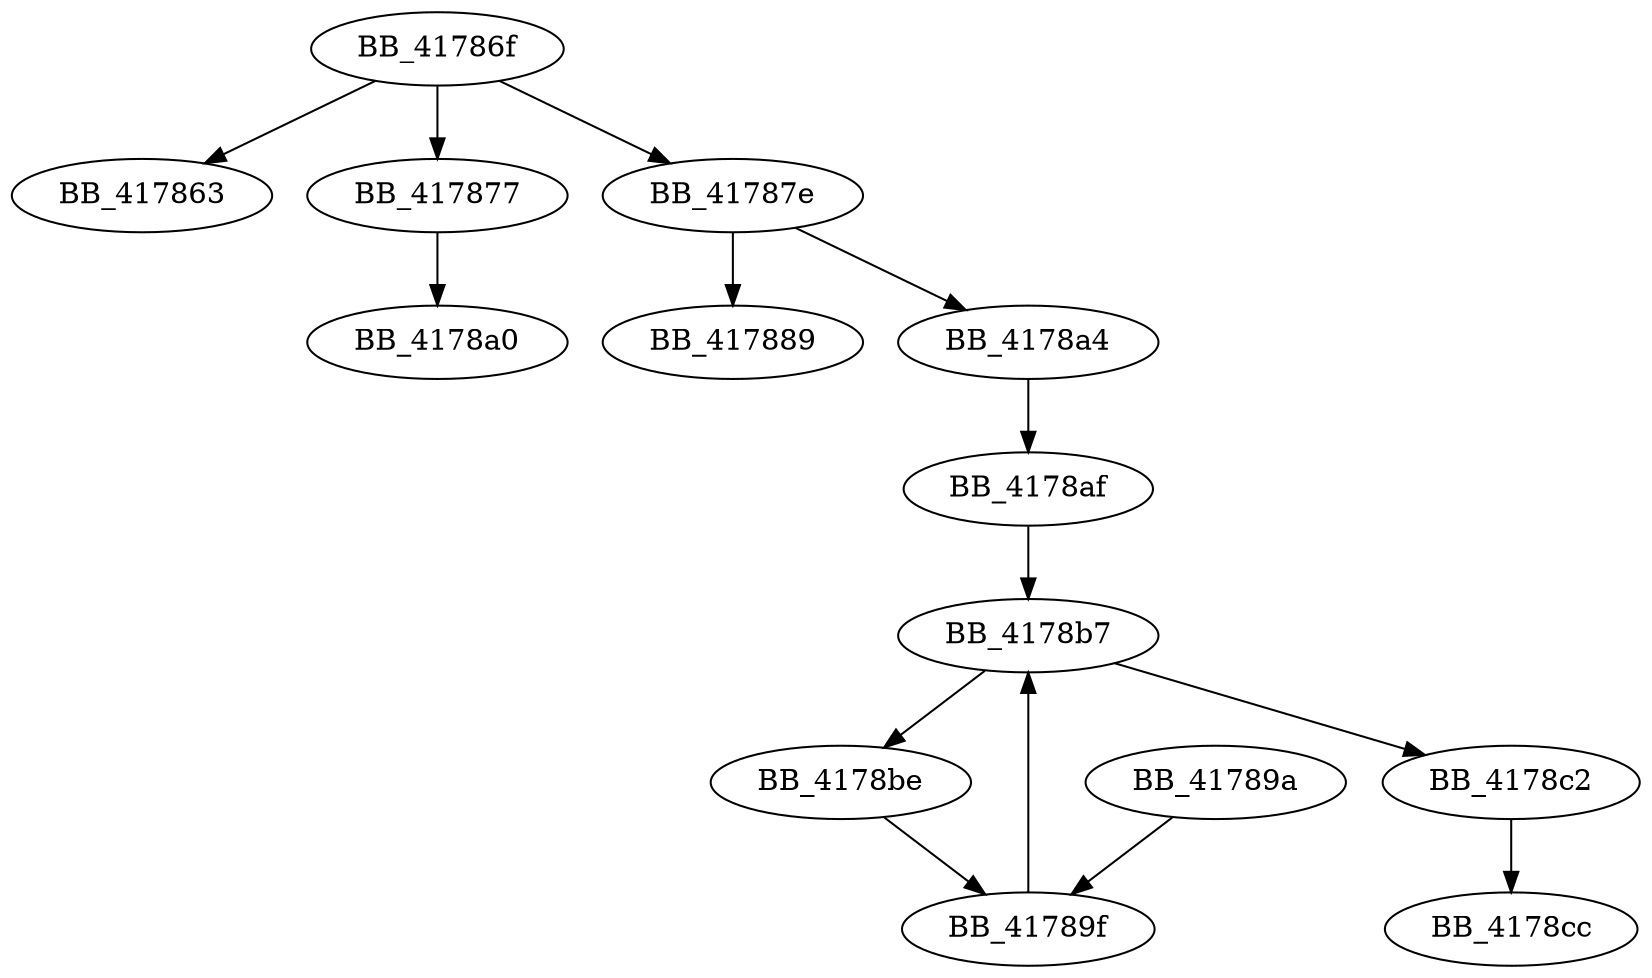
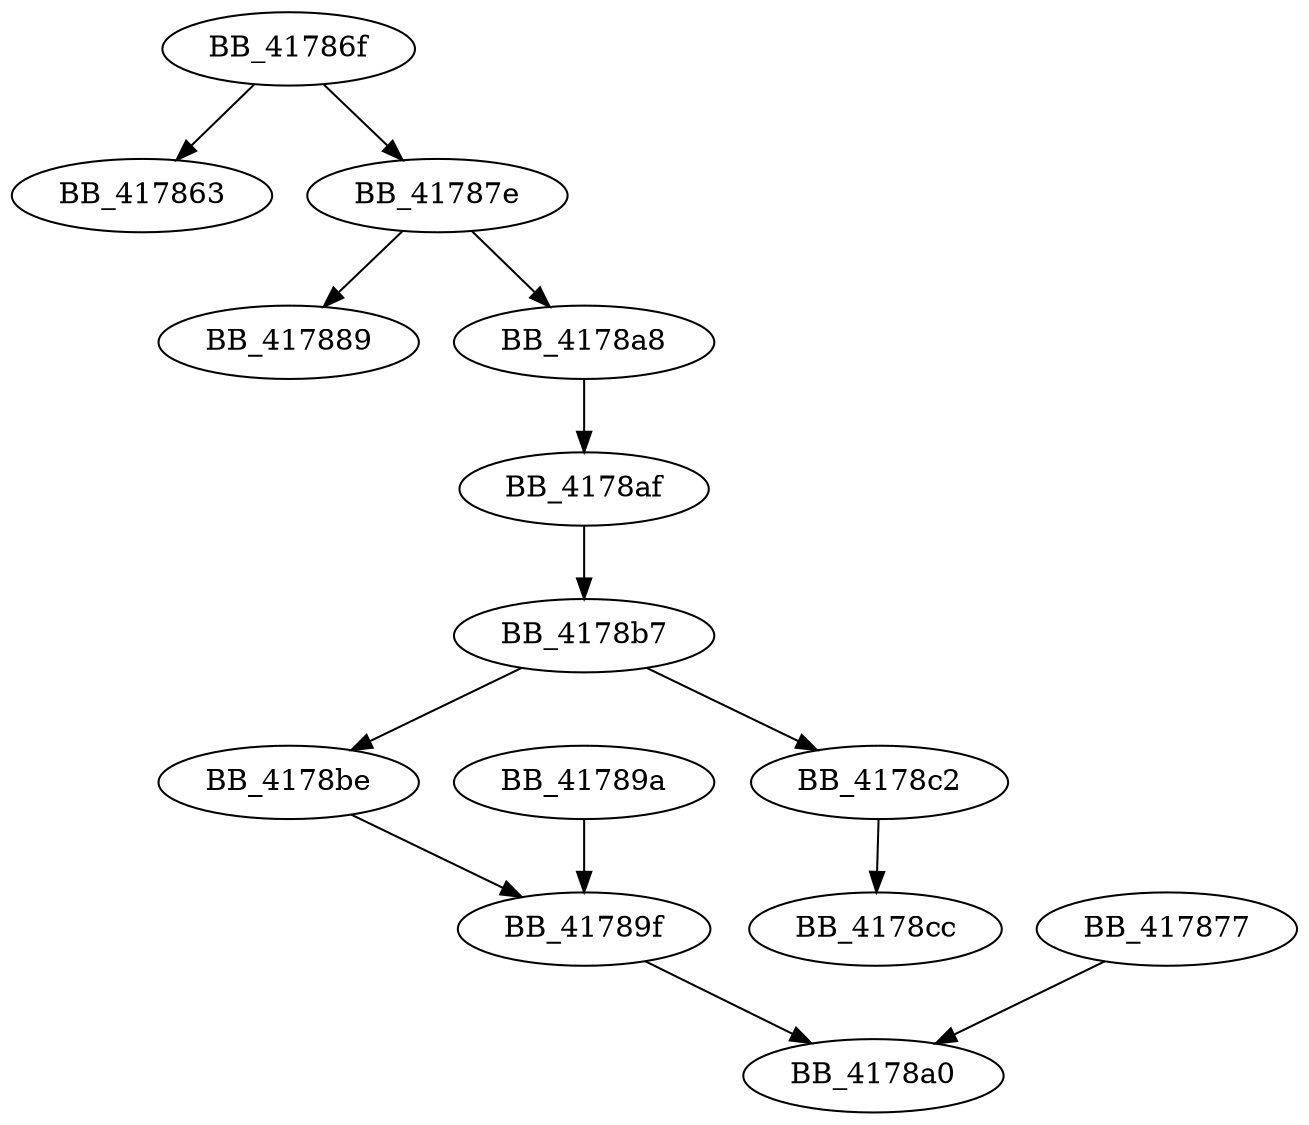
edge "BB_41786f" -> "BB_417877": removed
node "BB_4178a4": label "BB_4178a4" -> "BB_4178a8"
edge "BB_41789f" -> "BB_4178b7": now "BB_41789f" -> "BB_4178a0"
